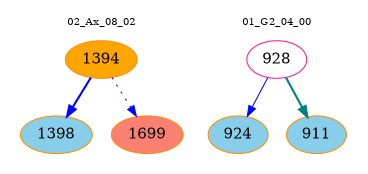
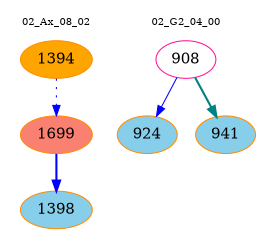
cluster "01_G2_04_00": label "01_G2_04_00" -> "02_G2_04_00"
node "928": label "928" -> "908"
edge "1394" -> "1398": now "1699" -> "1398"
node "911": label "911" -> "941"
